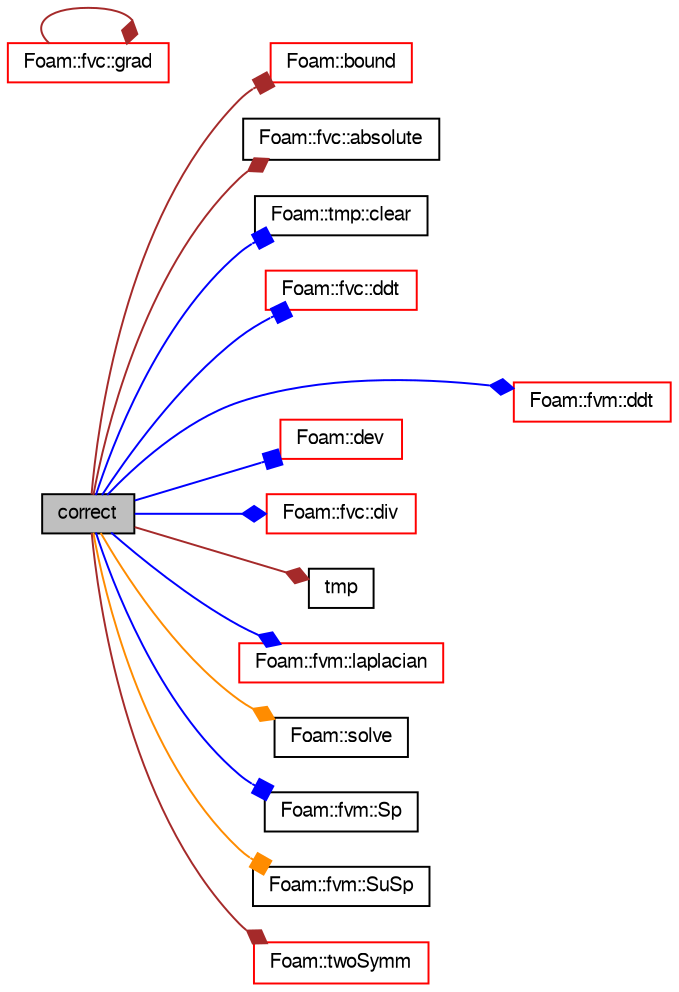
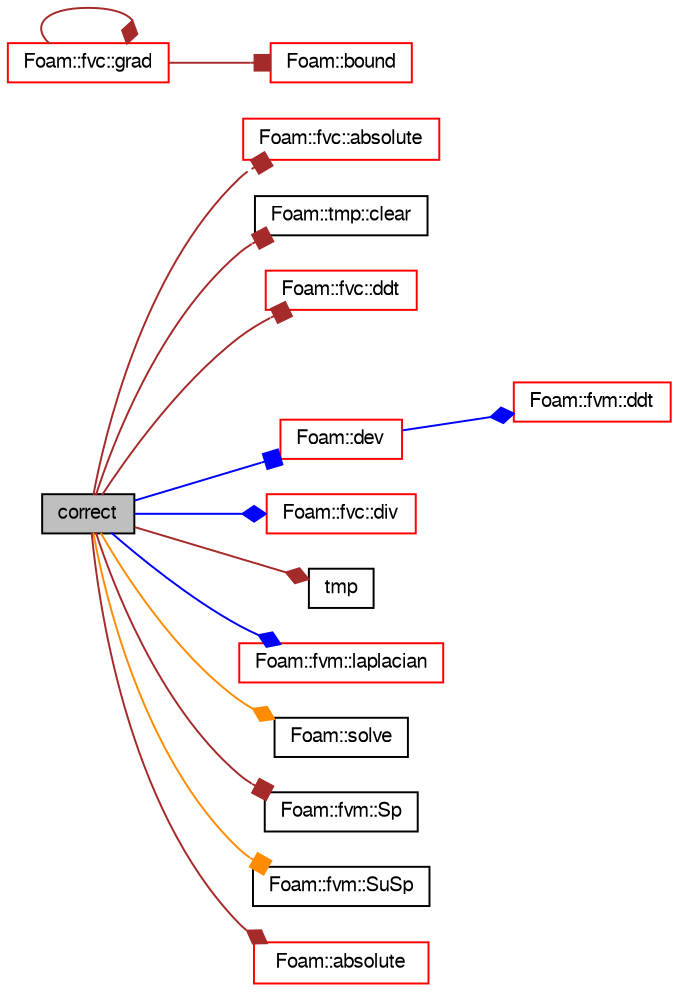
node "Foam::fvc::absolute": color black -> red
edge "correct" -> "Foam::bound": now "Foam::fvc::grad" -> "Foam::bound"
edge "correct" -> "Foam::fvc::absolute": arrowhead diamond -> box
edge "correct" -> "Foam::tmp::clear": color blue -> brown
edge "correct" -> "Foam::fvm::ddt": now "Foam::dev" -> "Foam::fvm::ddt"
edge "correct" -> "Foam::fvc::ddt": color blue -> brown
edge "correct" -> "Foam::fvm::Sp": color blue -> brown
node "Foam::twoSymm": label "Foam::twoSymm" -> "Foam::absolute"
